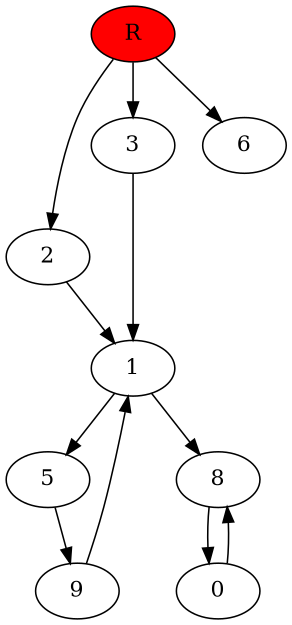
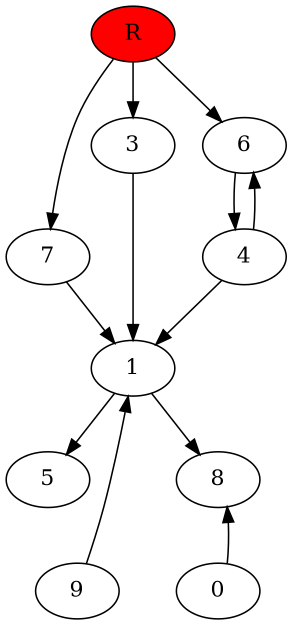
node "2": label "2" -> "7"
node "4": added
edge "8" -> "0": removed
edge "5" -> "9": removed
